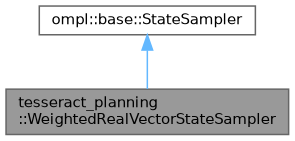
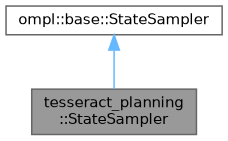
node "tesseract_planning ::WeightedRealVectorStateSampler": label "tesseract_planning ::WeightedRealVectorStateSampler" -> "tesseract_planning ::StateSampler"
